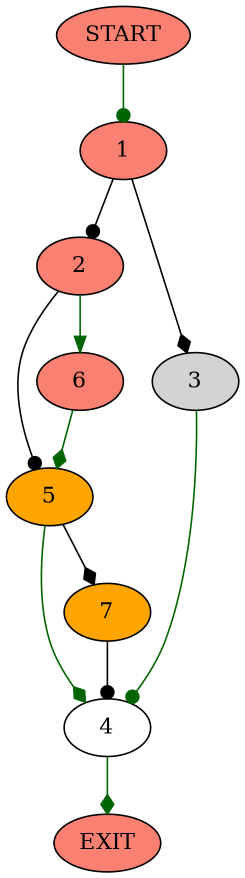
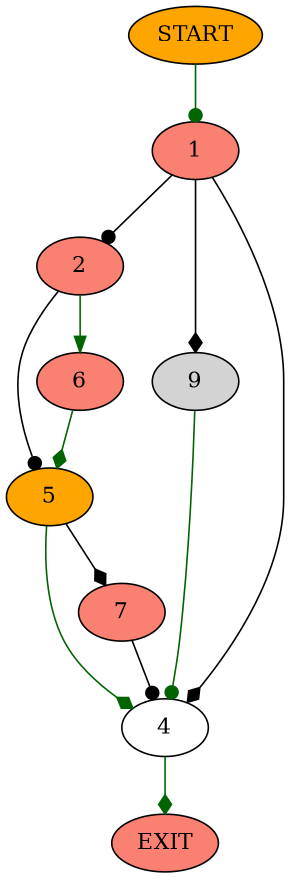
node "START": fillcolor salmon -> orange
node "3": label "3" -> "9"
edge "1" -> "4": added
node "7": fillcolor orange -> salmon
